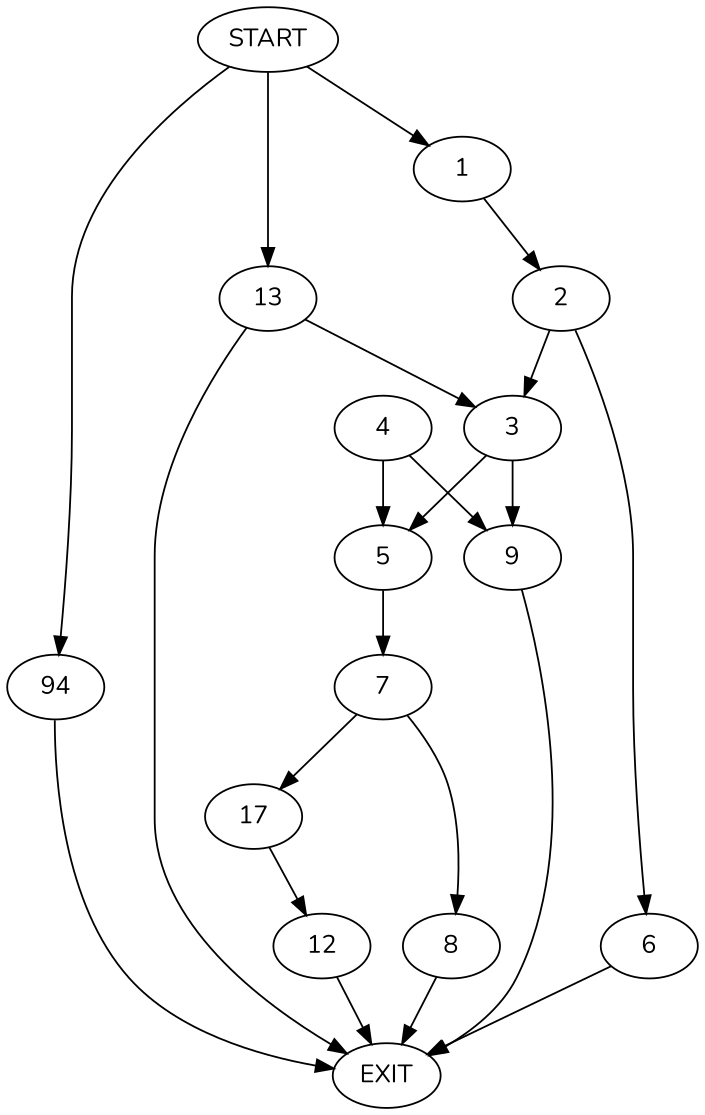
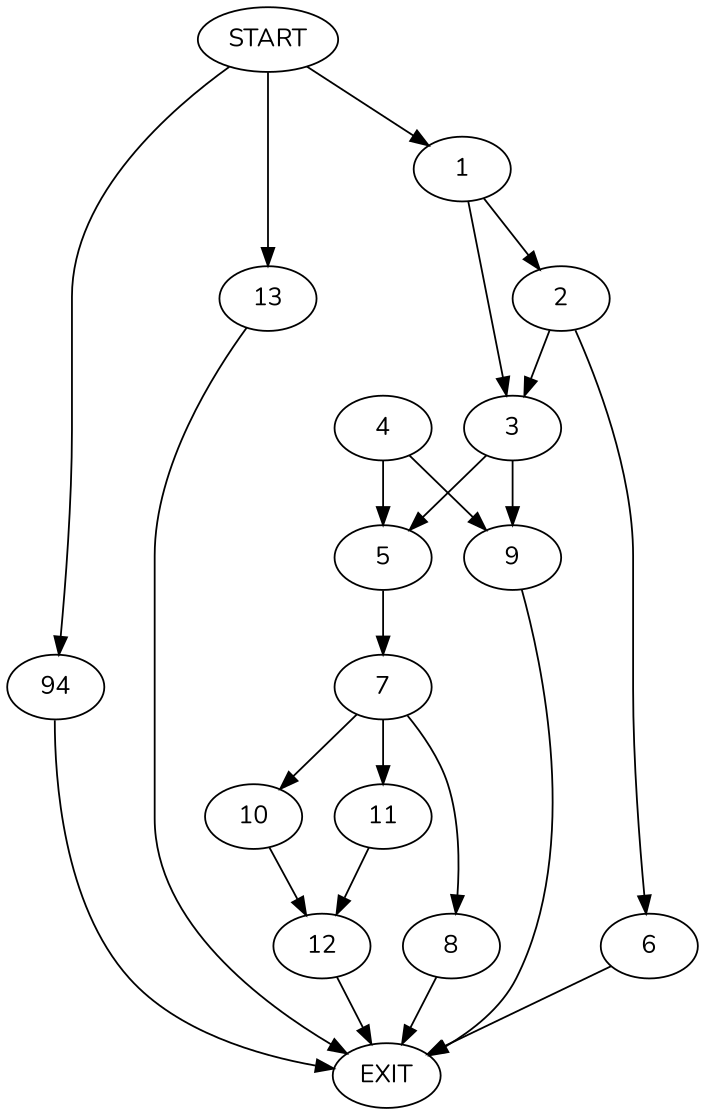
edge "13" -> "3": now "1" -> "3"
node "17": label "17" -> "10"
node "11": added
